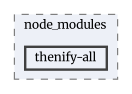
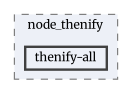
cluster "node_modules": label "node_modules" -> "node_thenify"
